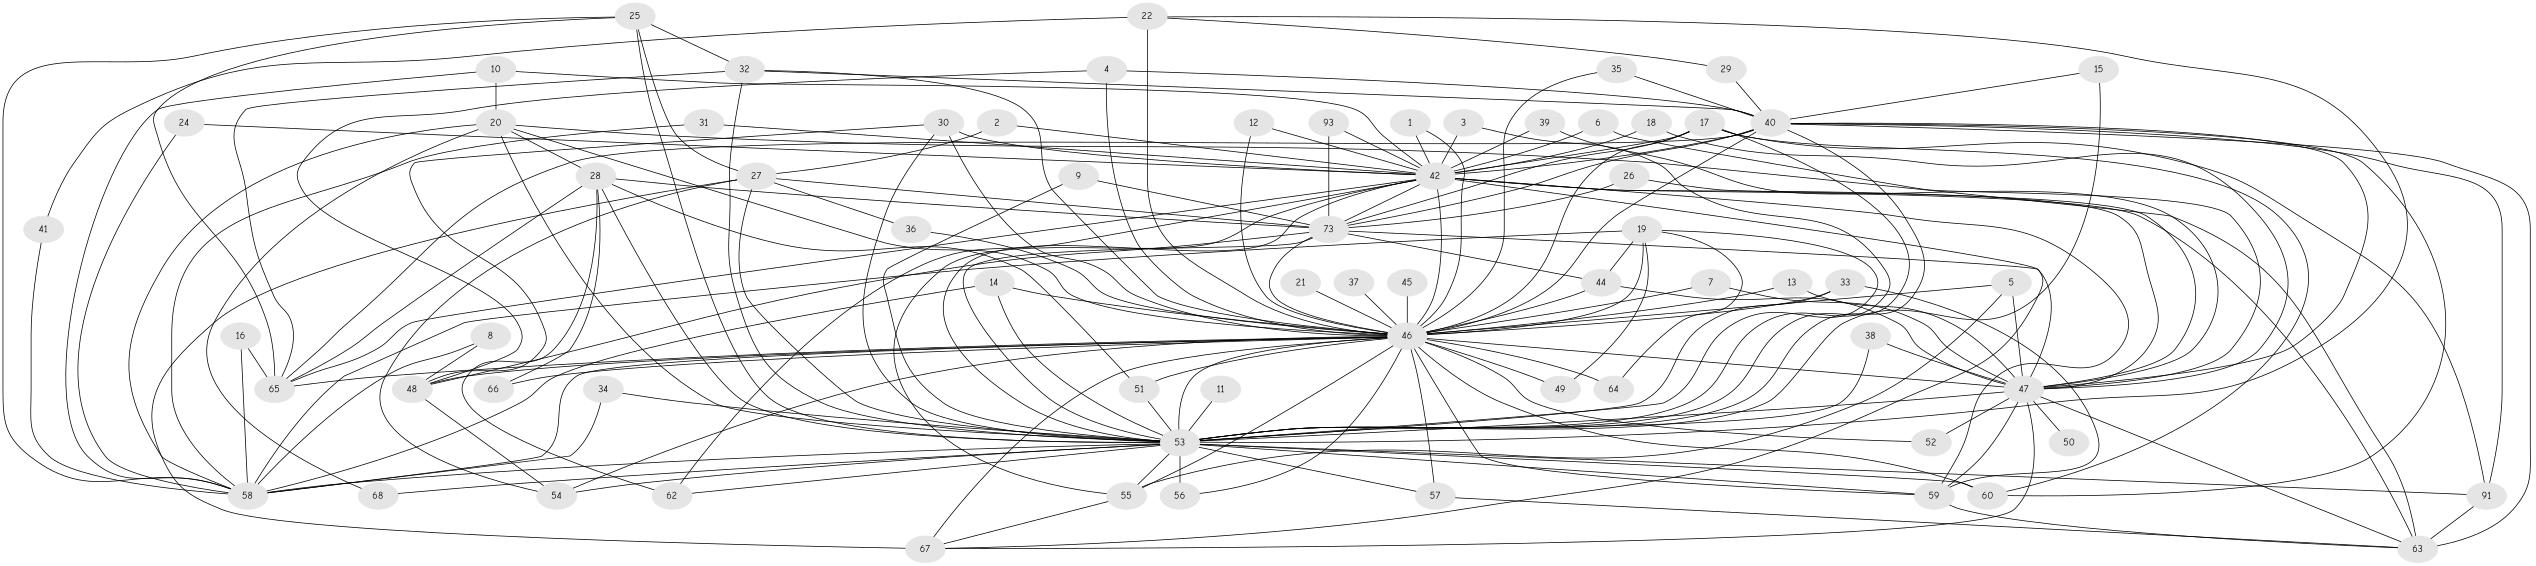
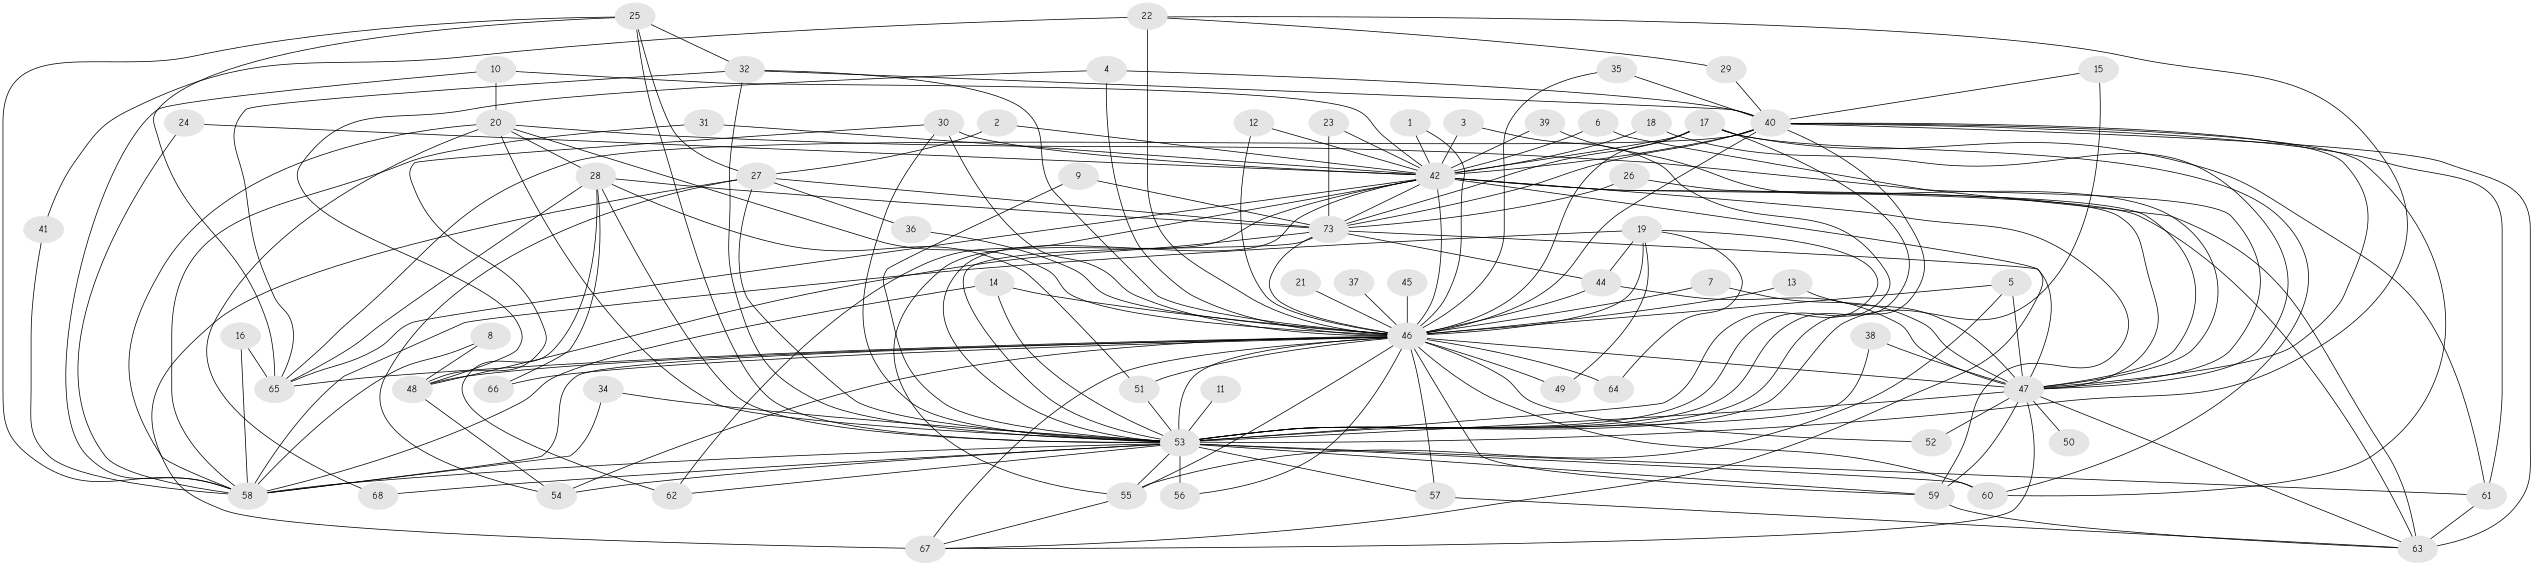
node "93": label "93" -> "23"
node "33": removed
node "91": label "91" -> "61"
